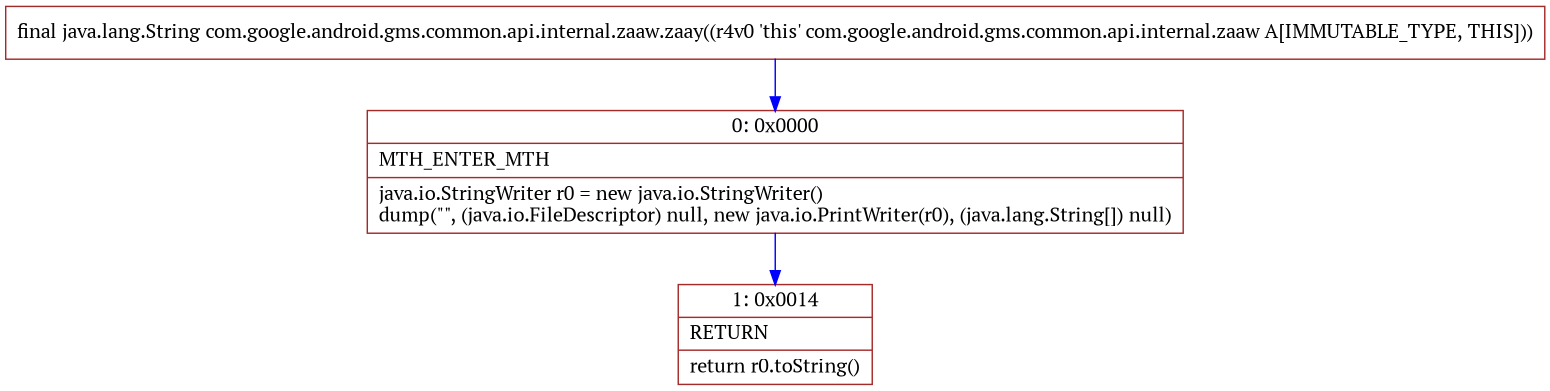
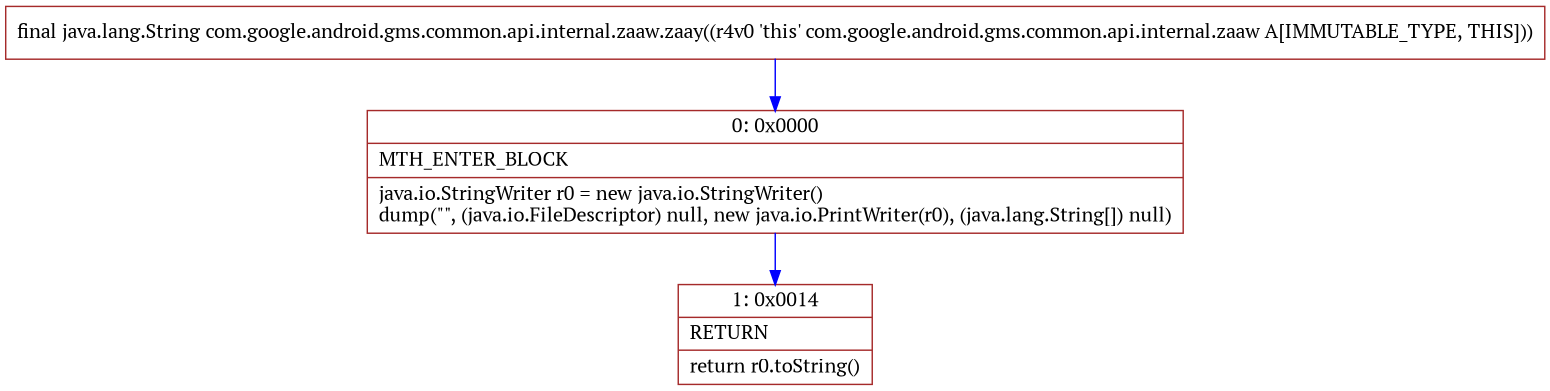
node "0: 0x0000": text "MTH_ENTER_MTH" -> "MTH_ENTER_BLOCK"
